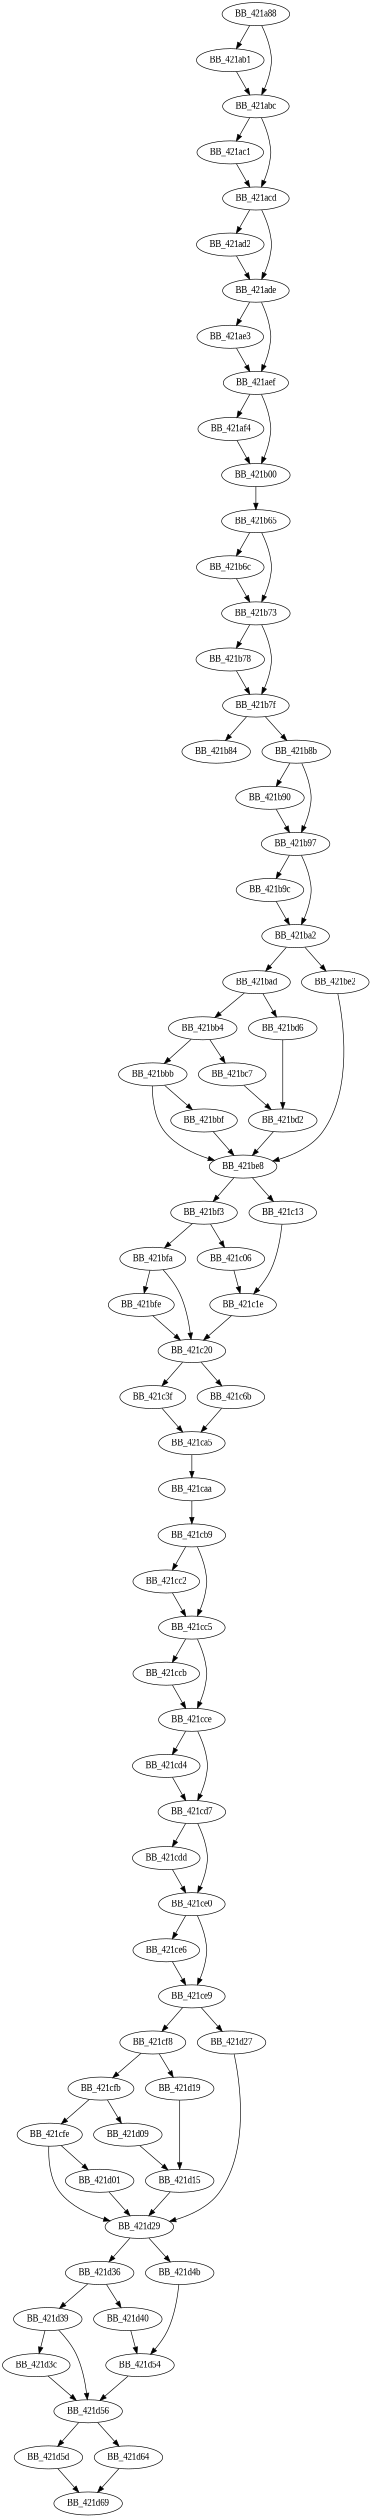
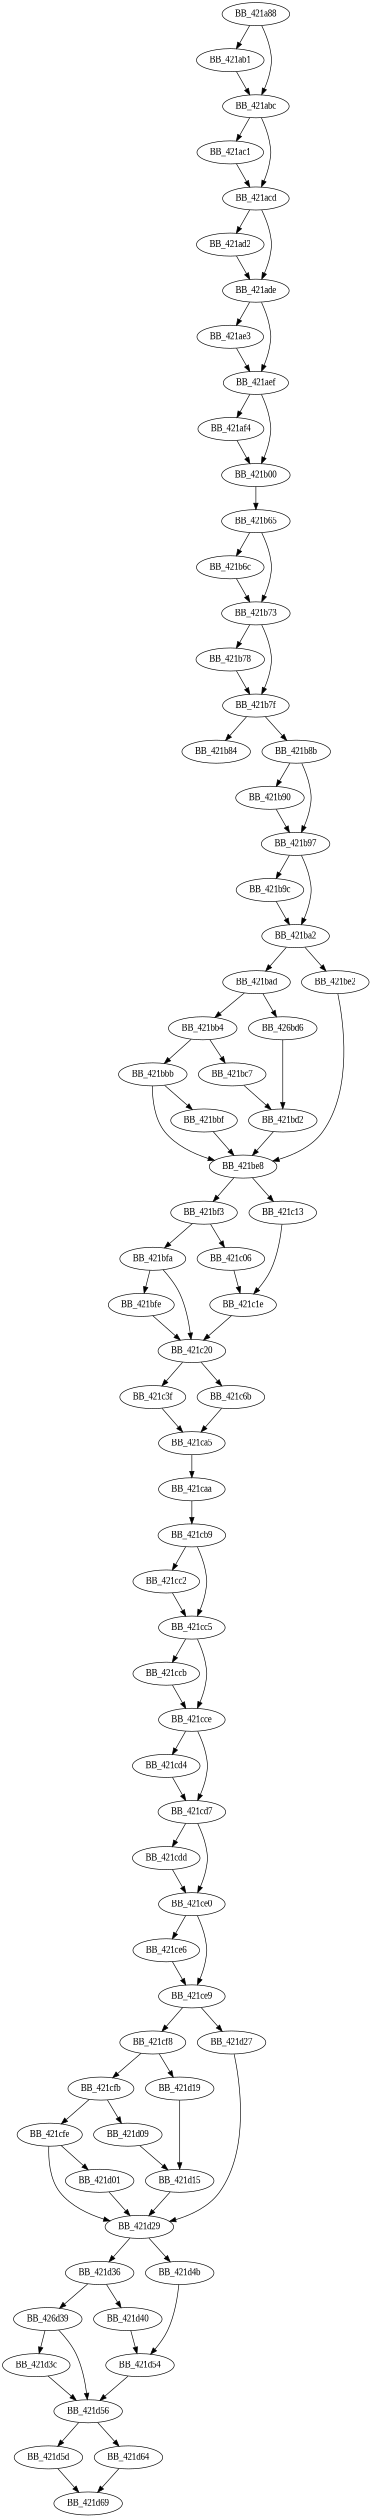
node "BB_421bd6": label "BB_421bd6" -> "BB_426bd6"
node "BB_421d39": label "BB_421d39" -> "BB_426d39"
